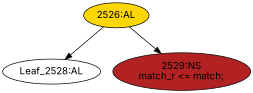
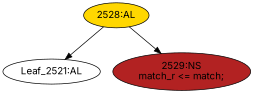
node "2526:AL": label "2526:AL" -> "2528:AL"
node "Leaf_2528:AL": label "Leaf_2528:AL" -> "Leaf_2521:AL"
